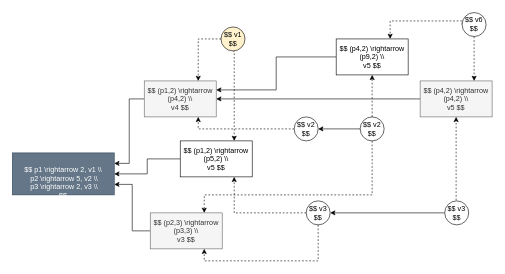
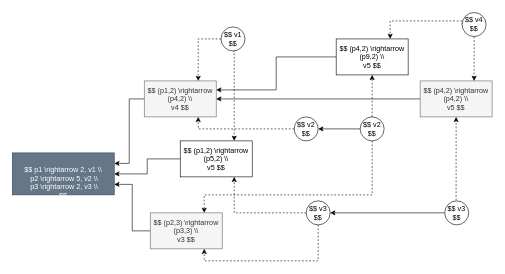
node "$$ v6 $$": label "$$ v6 $$" -> "$$ v4 $$"
node "$$ v1 $$": fillcolor #fff2cc -> #ffffff
